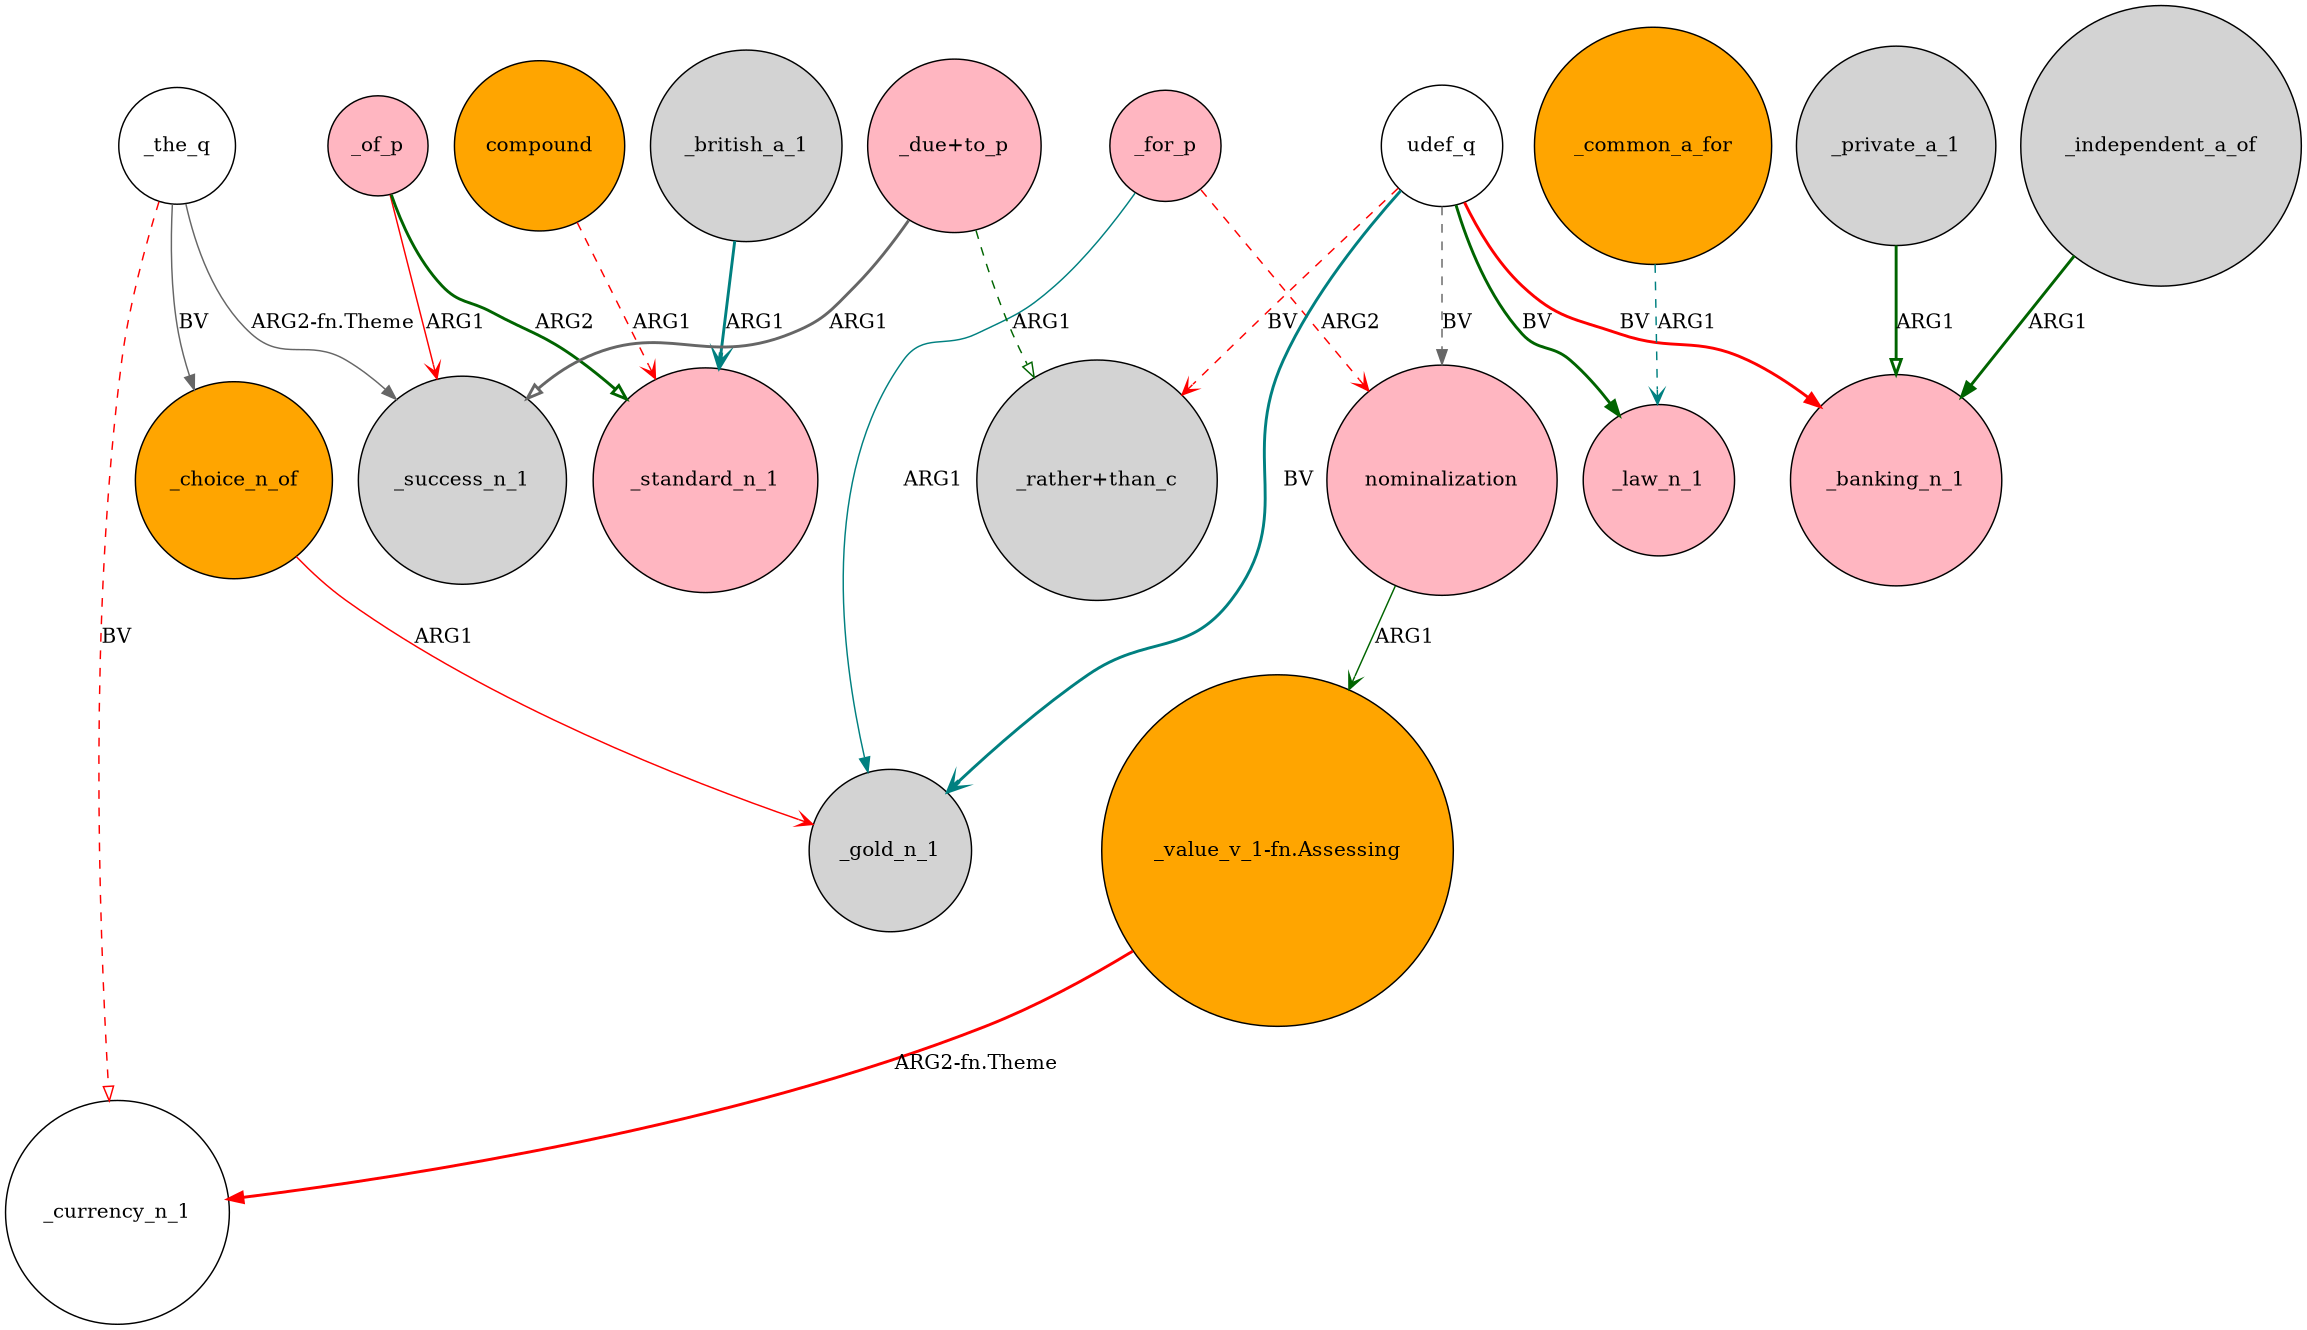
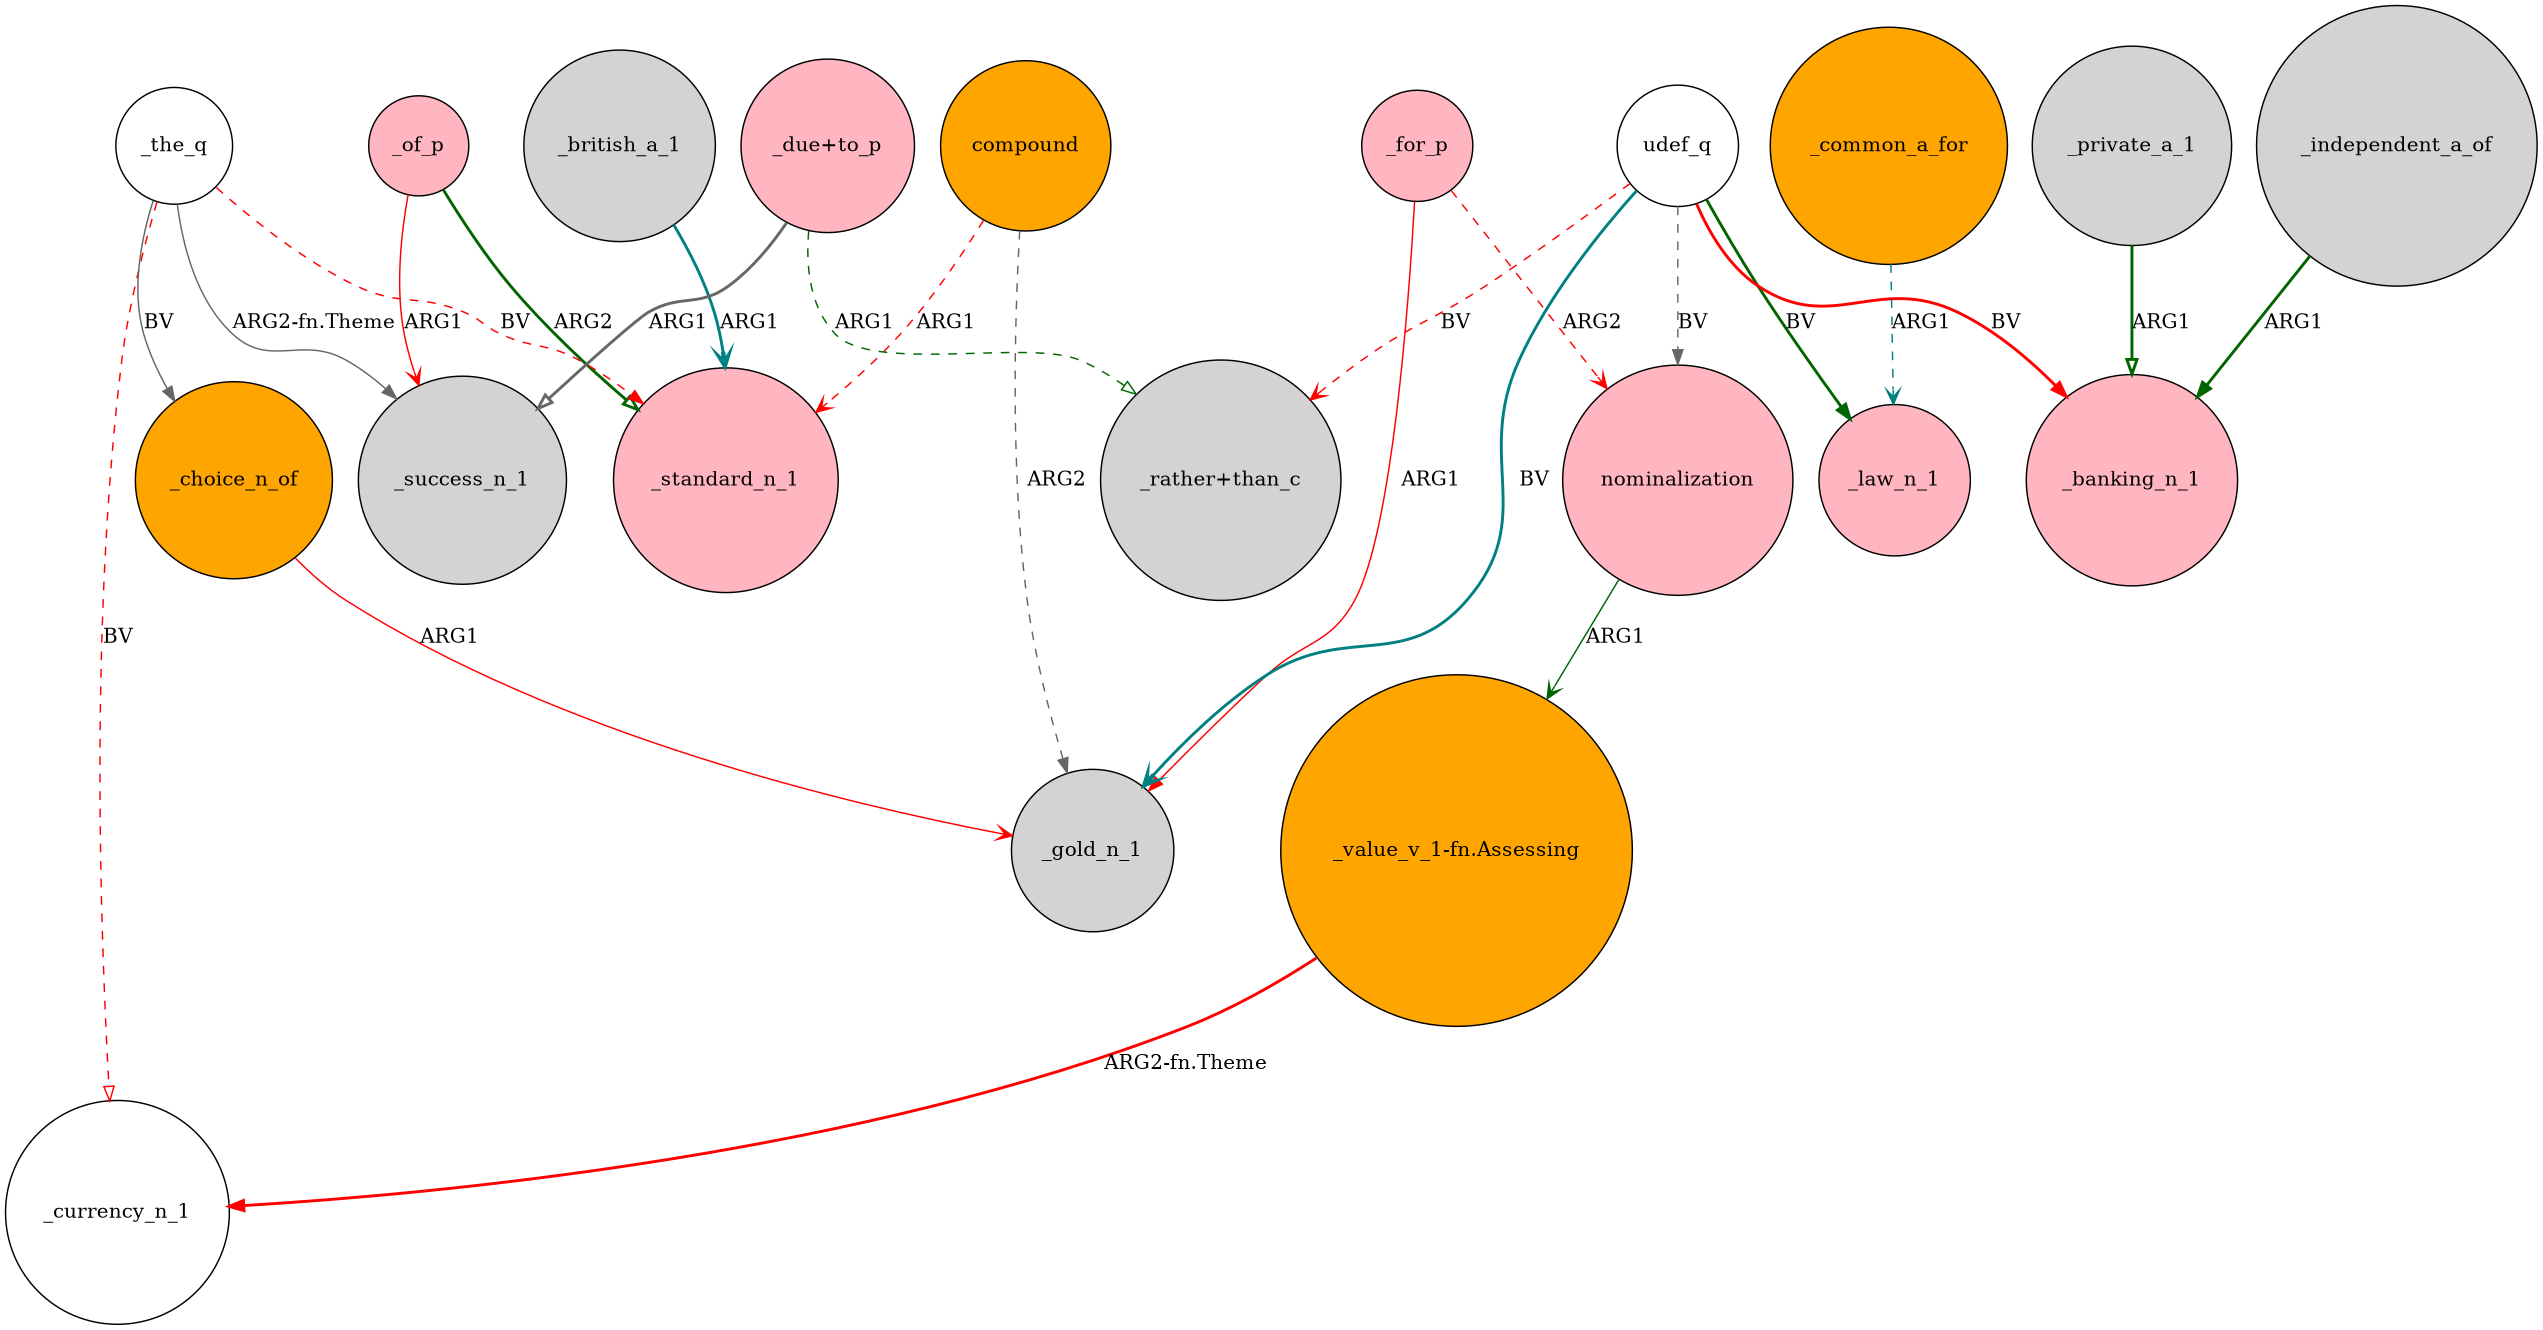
edge "_the_q" -> "_standard_n_1": added, label "BV"
edge "_for_p" -> "_gold_n_1": color teal -> red
edge "compound" -> "_gold_n_1": added, label "ARG2"
